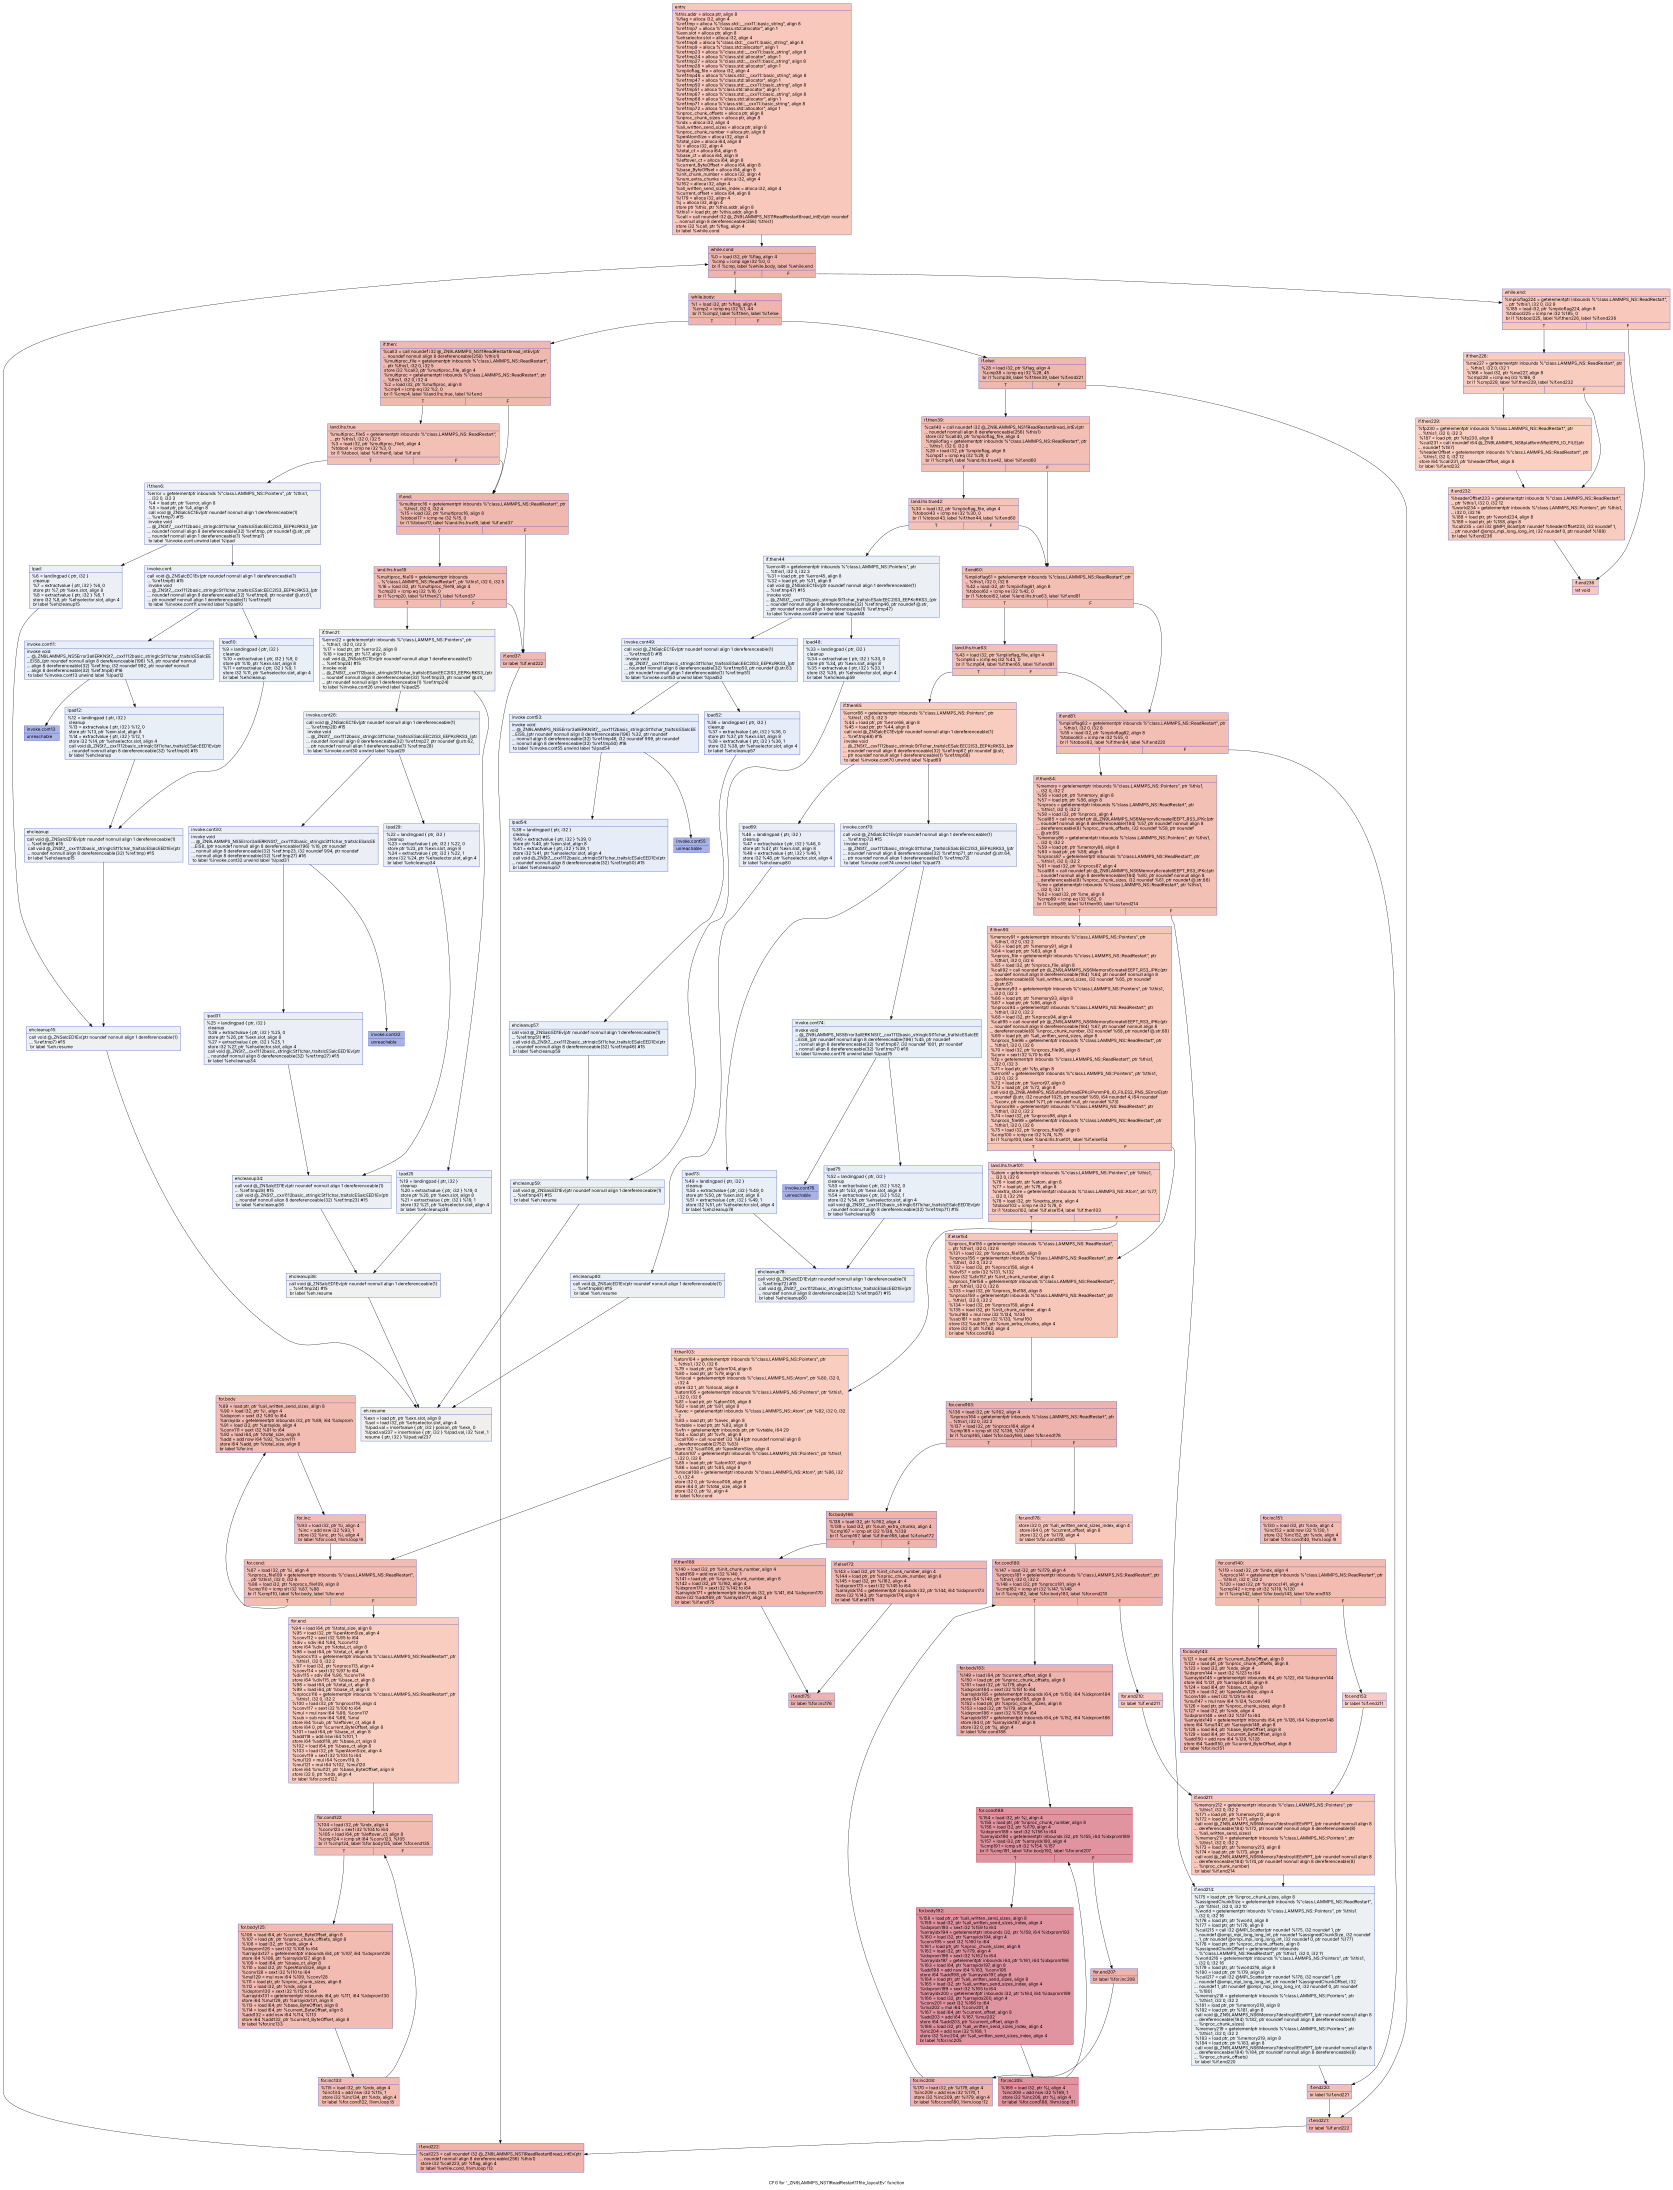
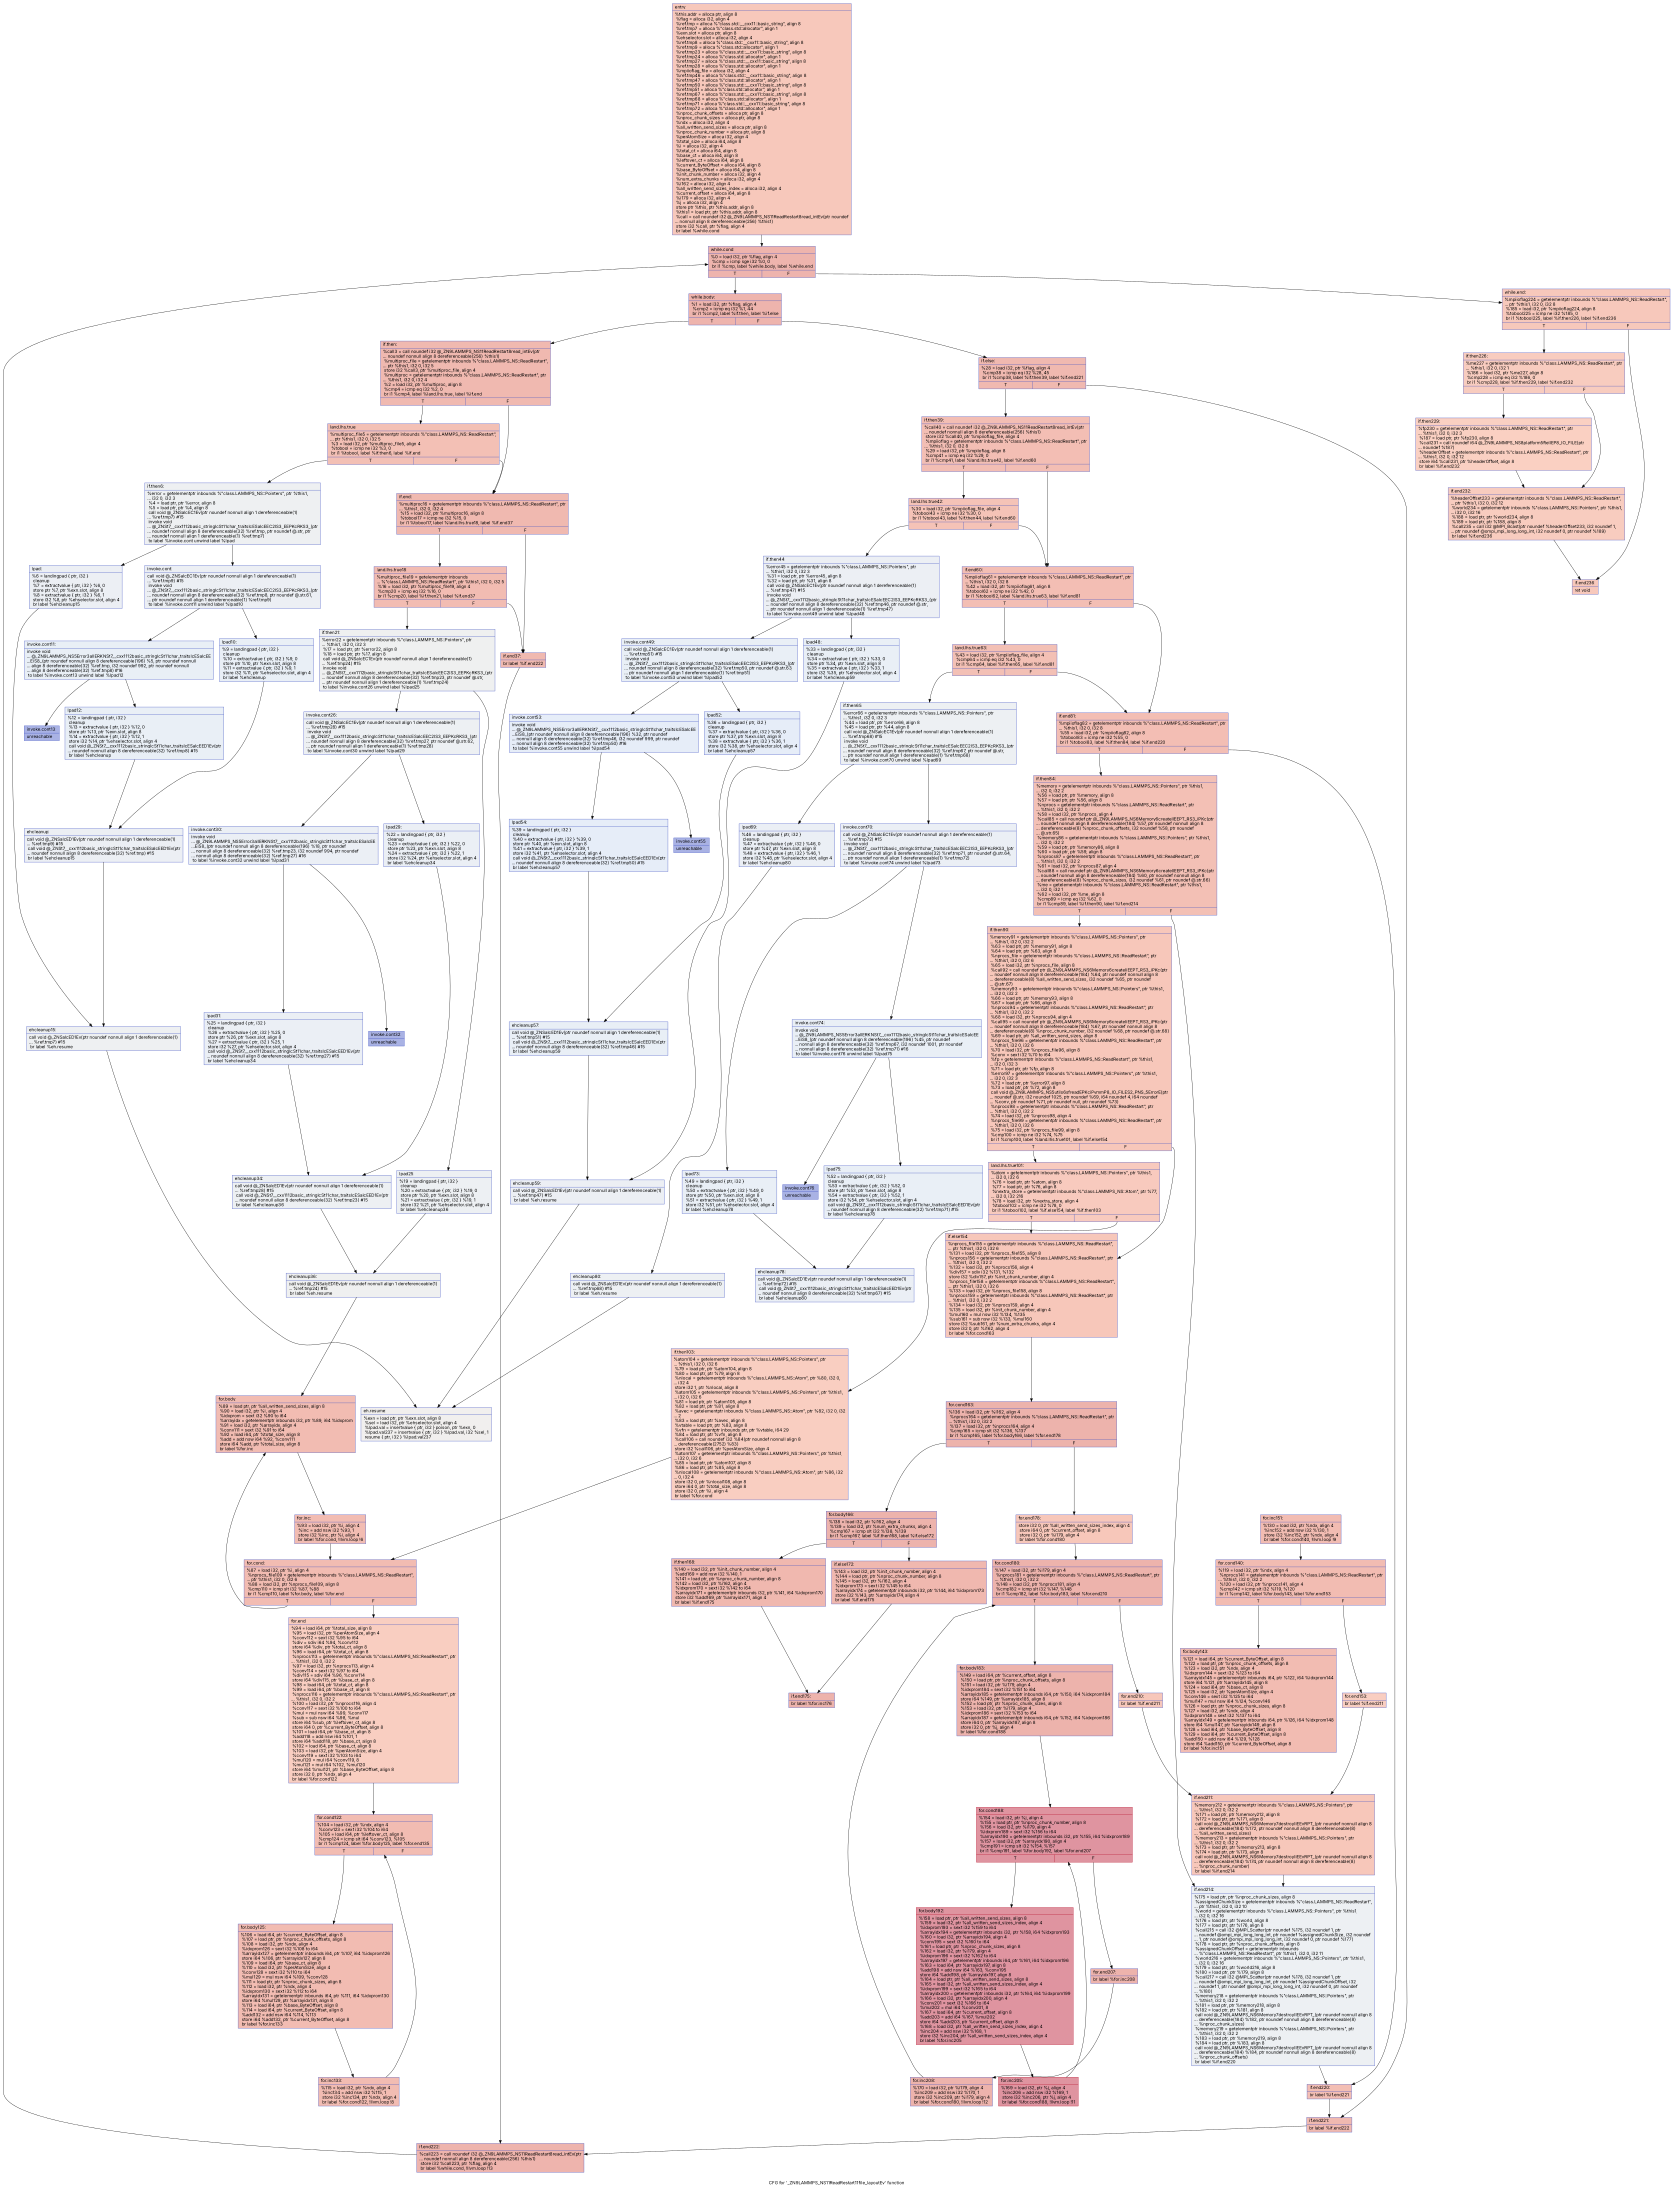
node "if.then65:": fillcolor #f08b6e70 -> #d6dce470
edge "lpad54:" -> "ehcleanup57:": added
edge "ehcleanup36:" -> "eh.resume:": now "ehcleanup36:" -> "for.body:"
